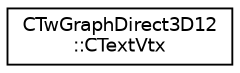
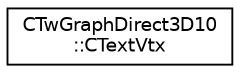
node "CTwGraphDirect3D12 ::CTextVtx": label "CTwGraphDirect3D12 ::CTextVtx" -> "CTwGraphDirect3D10 ::CTextVtx"
